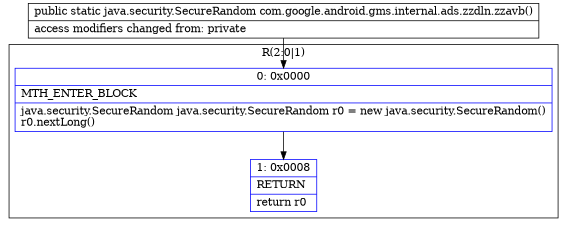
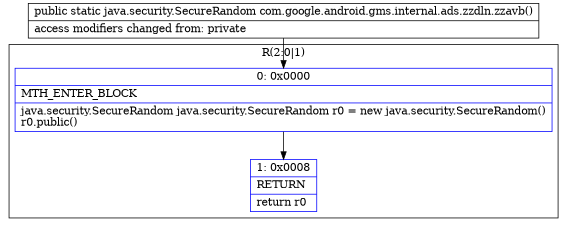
node "0: 0x0000": text "r0.nextLong()" -> "r0.public()"
